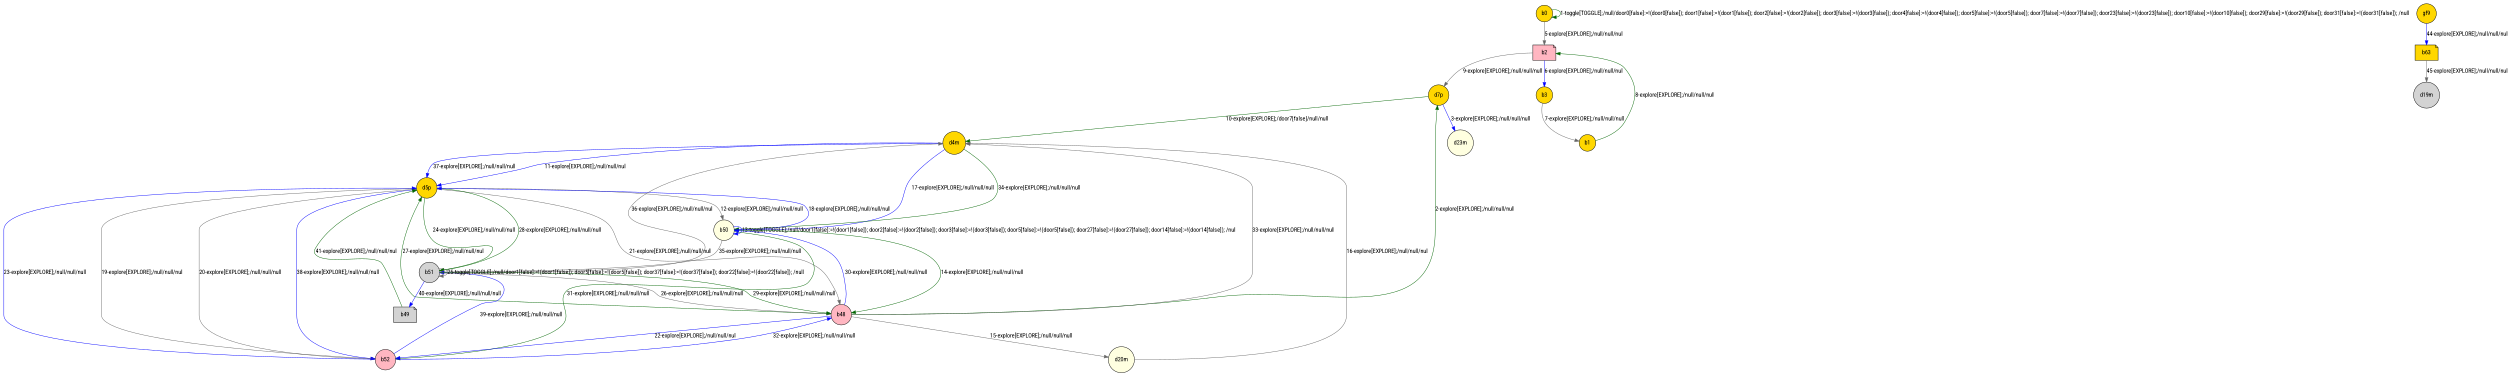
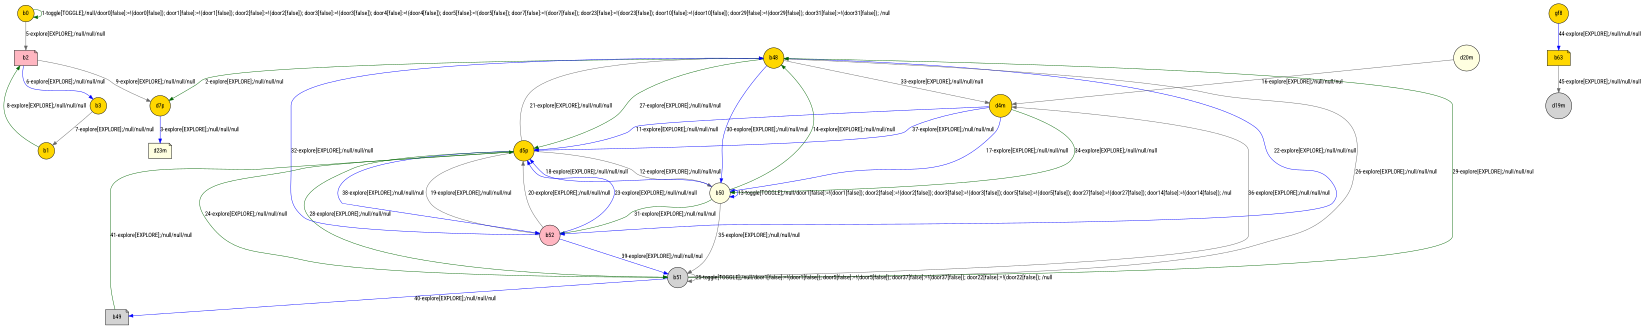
node "gf9": label "gf9" -> "gf8"
edge "d7p" -> "d4m": removed, label "10-explore[EXPLORE];/door7[false]/null/null"
node "d23m": shape circle -> note
node "b48": fillcolor lightpink -> gold
edge "b48" -> "d20m": removed, label "15-explore[EXPLORE];/null/null/null"
